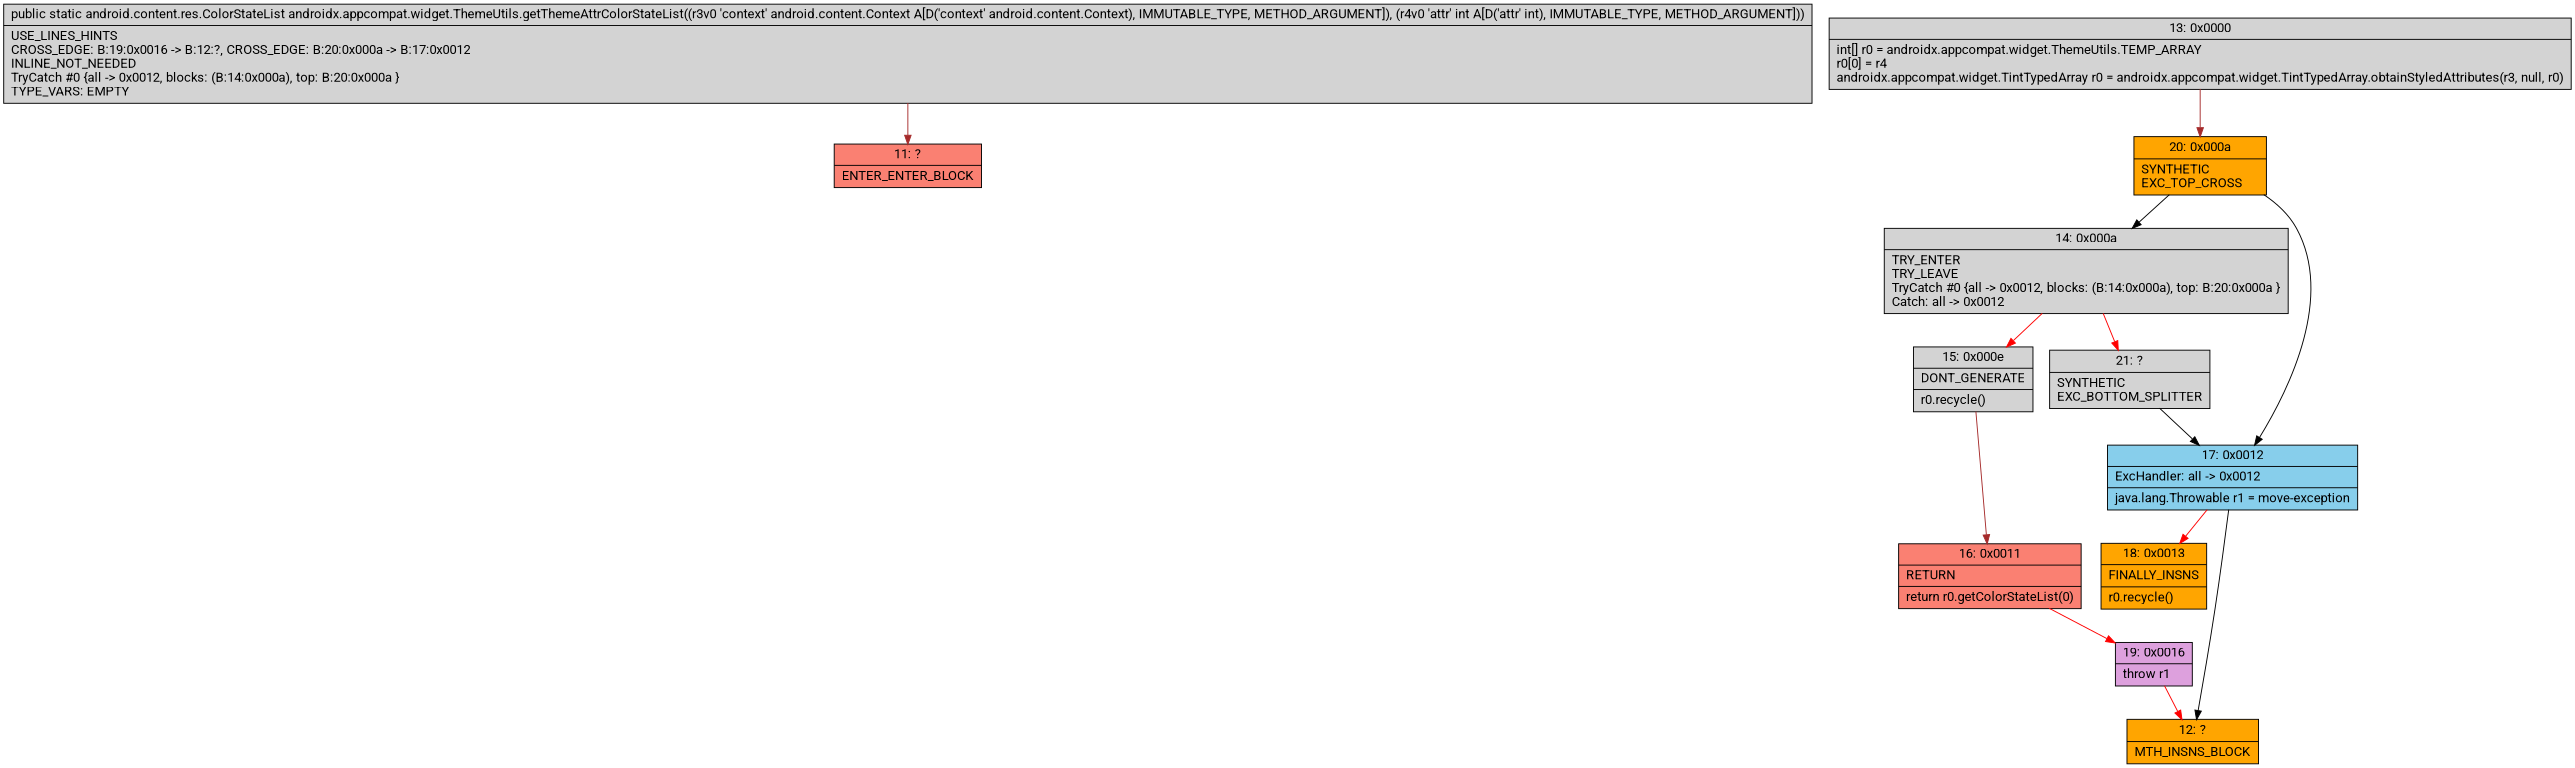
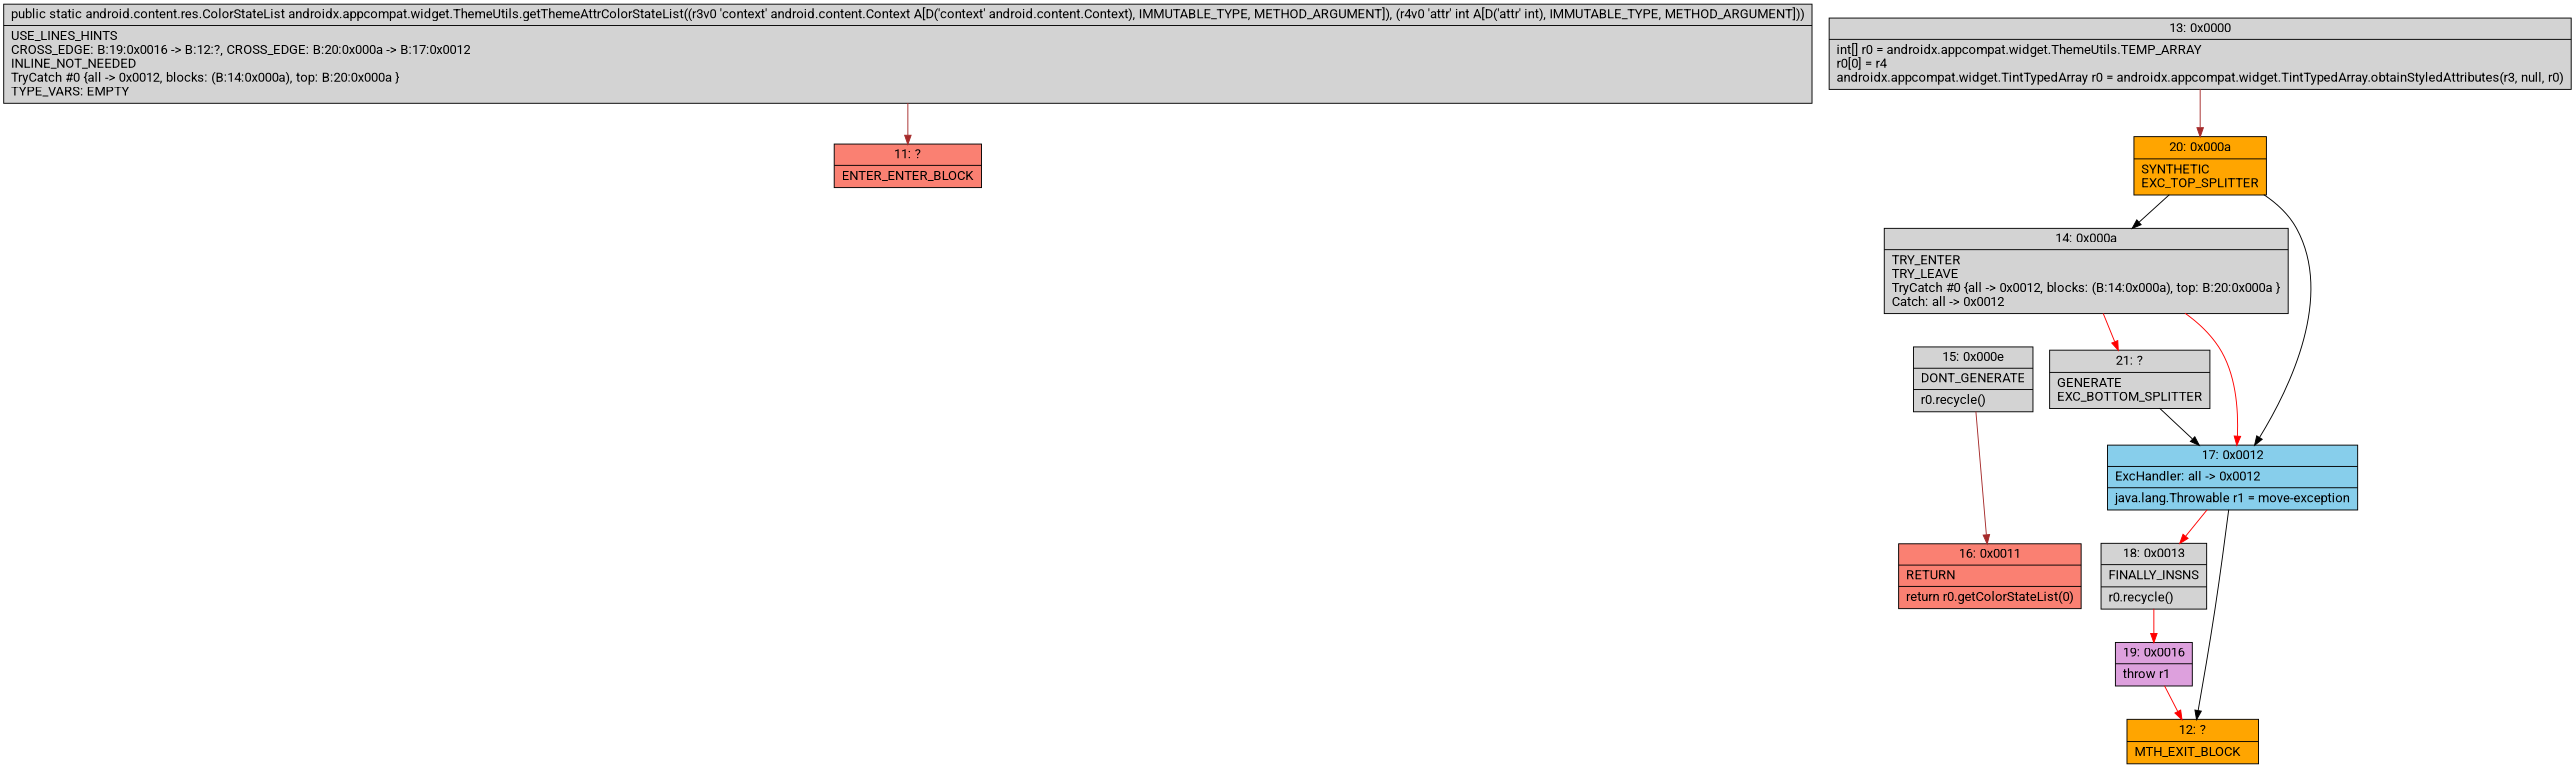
node "20: 0x000a": text "EXC_TOP_CROSS" -> "EXC_TOP_SPLITTER"
edge "14: 0x000a" -> "15: 0x000e": now "14: 0x000a" -> "17: 0x0012"
node "21: ?": text "SYNTHETIC" -> "GENERATE"
node "18: 0x0013": fillcolor orange -> lightgrey
edge "16: 0x0011" -> "19: 0x0016": now "18: 0x0013" -> "19: 0x0016"
node "12: ?": text "MTH_INSNS_BLOCK" -> "MTH_EXIT_BLOCK"
